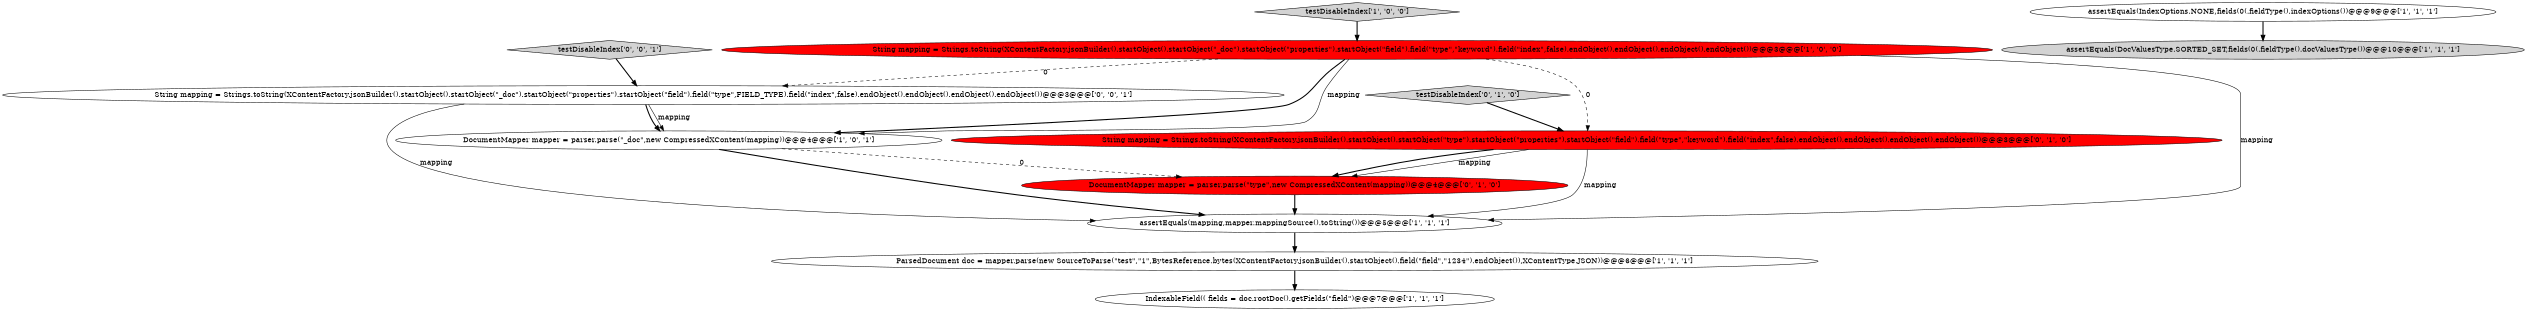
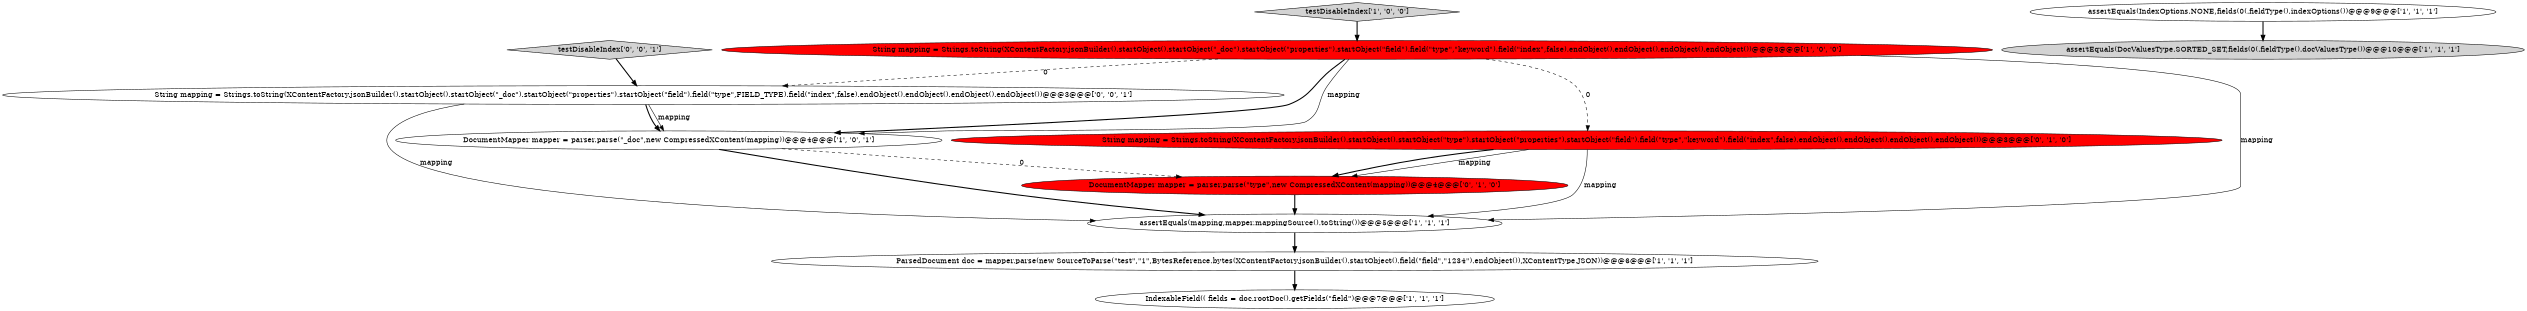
node "testDisableIndex['0', '1', '0']": removed
